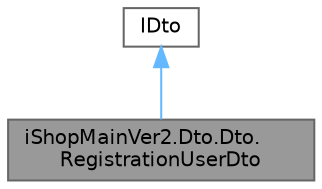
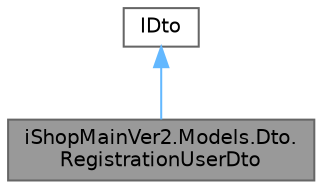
node "iShopMainVer2.Dto.Dto. RegistrationUserDto": label "iShopMainVer2.Dto.Dto. RegistrationUserDto" -> "iShopMainVer2.Models.Dto. RegistrationUserDto"
